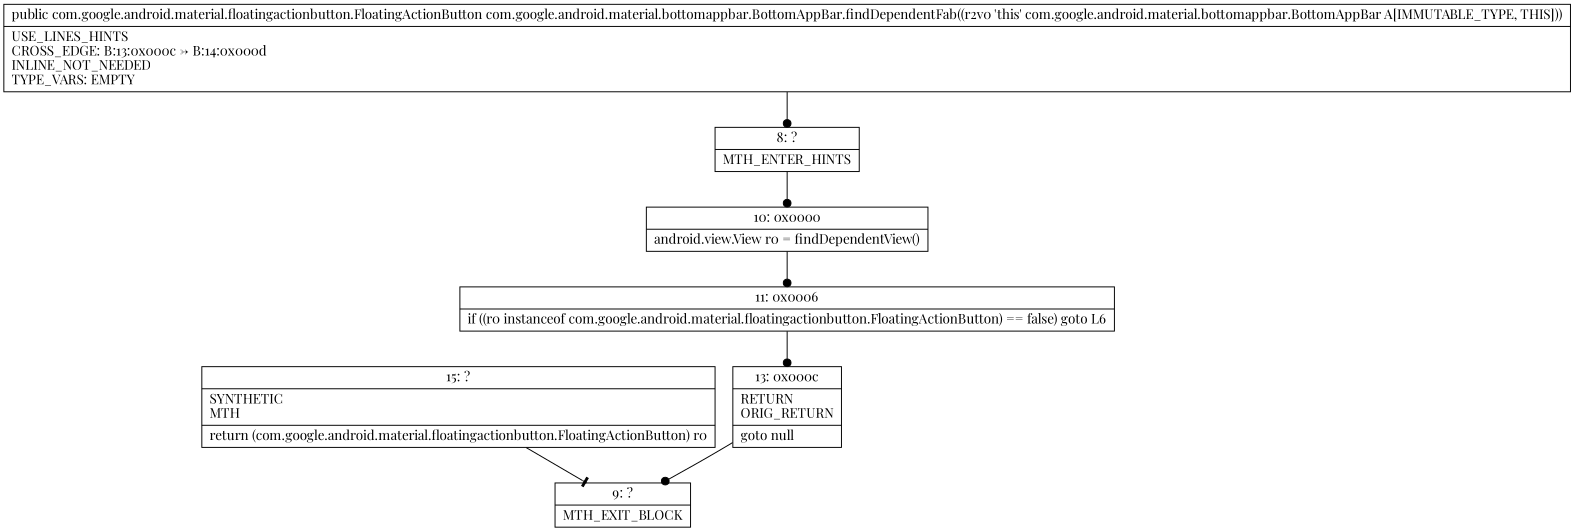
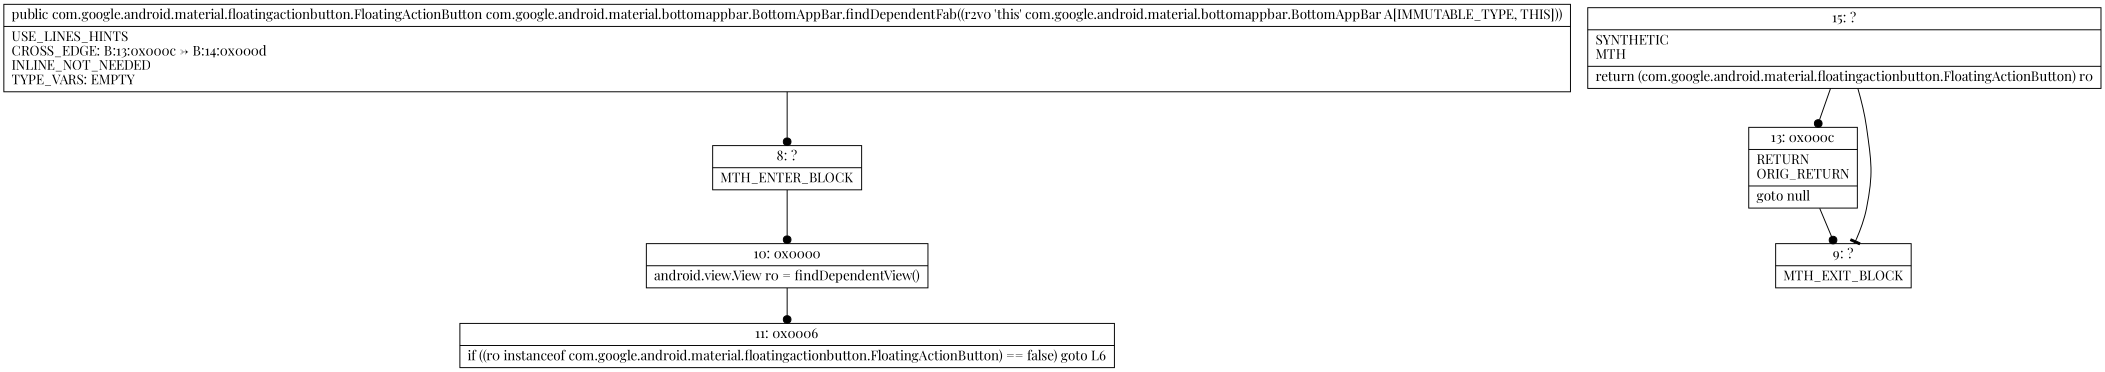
node "8: ?": text "MTH_ENTER_HINTS" -> "MTH_ENTER_BLOCK"
edge "11: 0x0006" -> "13: 0x000c": now "15: ?" -> "13: 0x000c"
